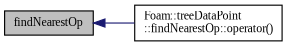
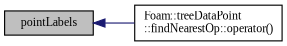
node "findNearestOp": label "findNearestOp" -> "pointLabels"
